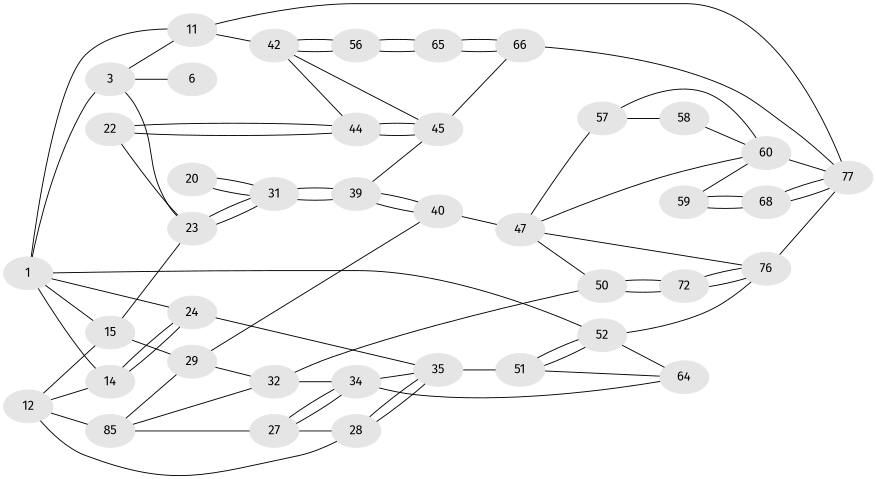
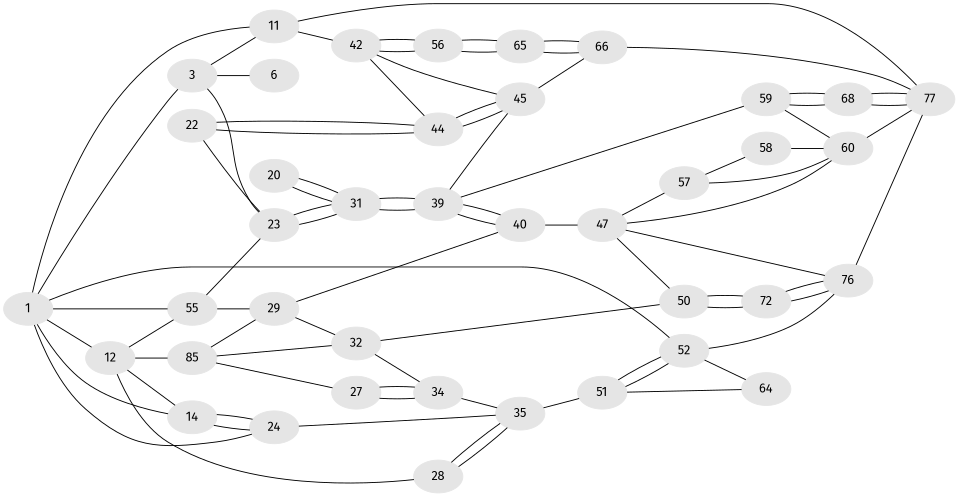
edge "59" -- "39": added
edge "1" -- "12": added
node "15": label "15" -> "55"
edge "64" -- "34": removed
edge "27" -- "28": removed
